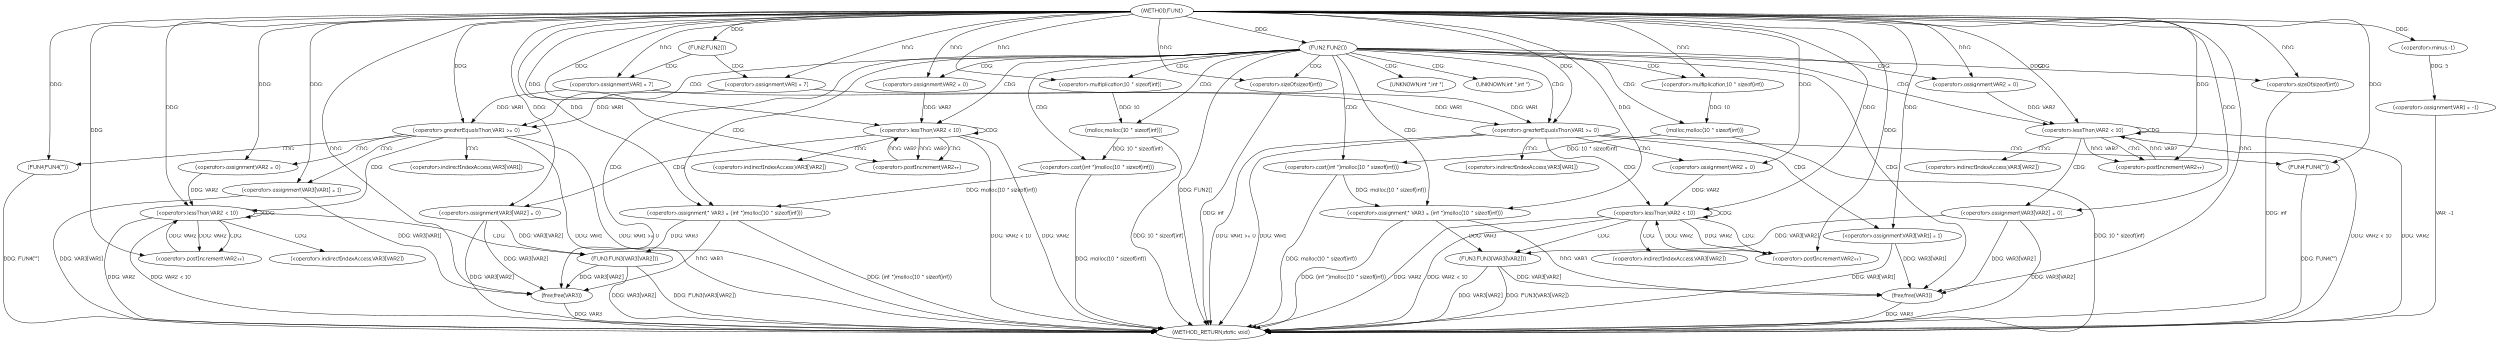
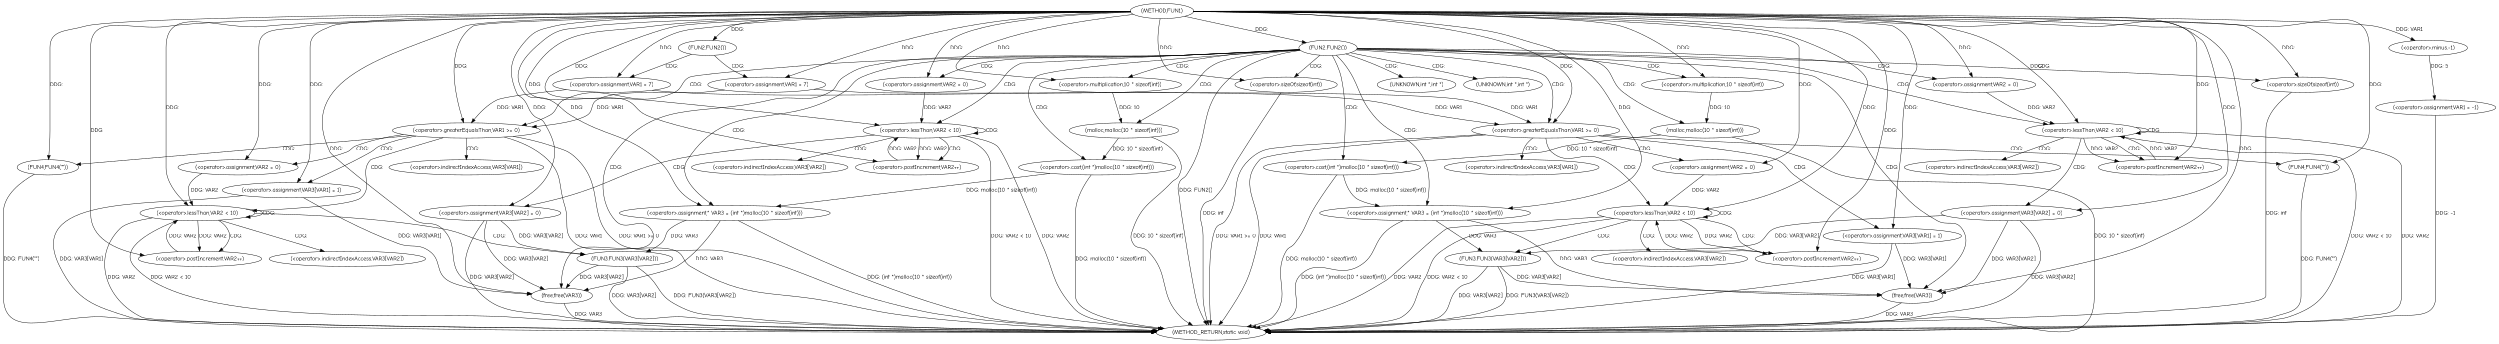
edge "(METHOD,FUN1)" -> "(<operator>.minus,-1)": label "DDG: " -> "DDG: VAR1"
edge "(<operator>.assignment,VAR1 = -1)" -> "(METHOD_RETURN,static void)": label "VAR: -1" -> "DDG: -1"
